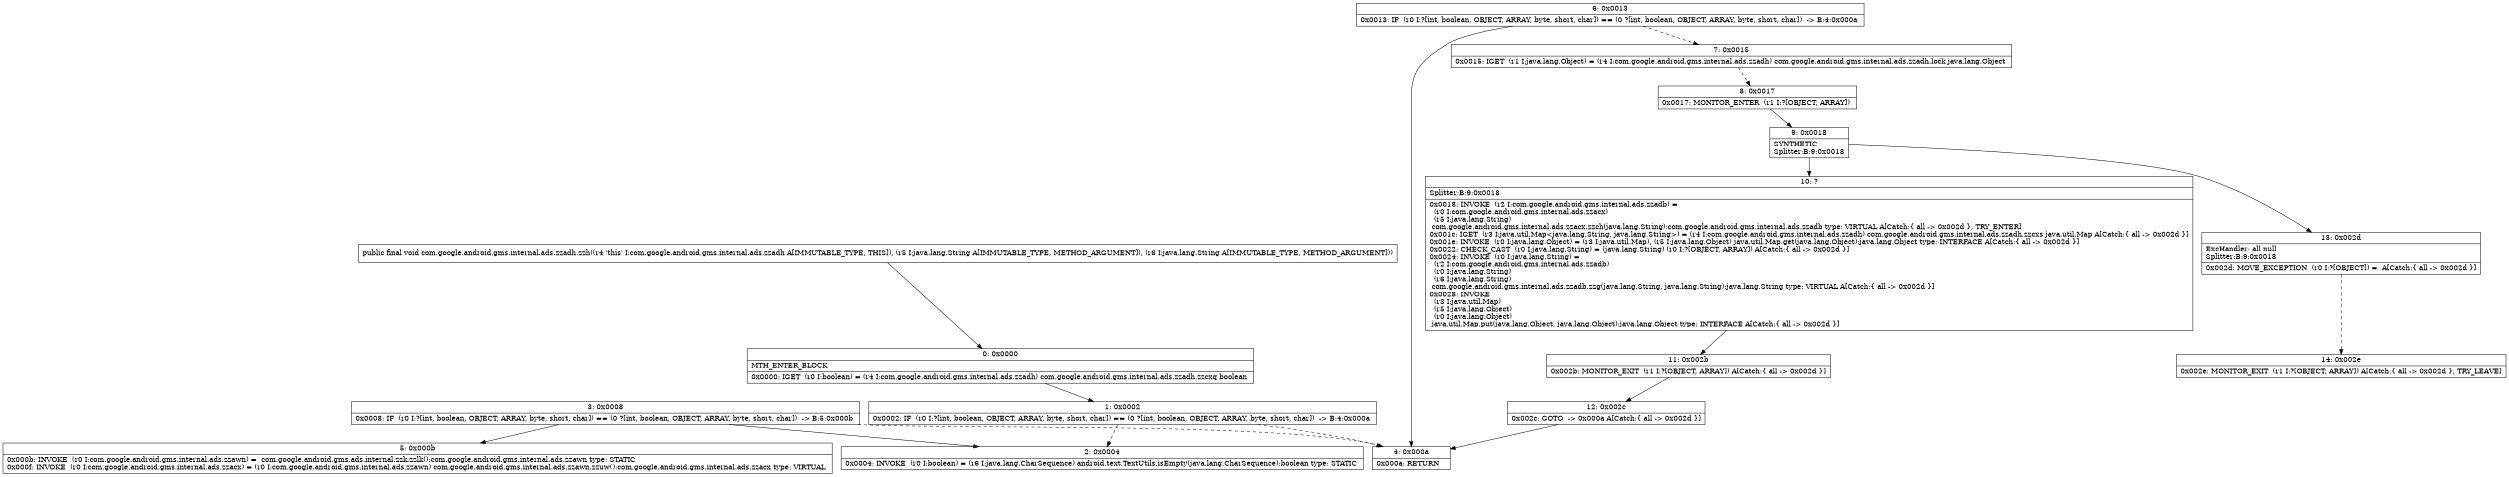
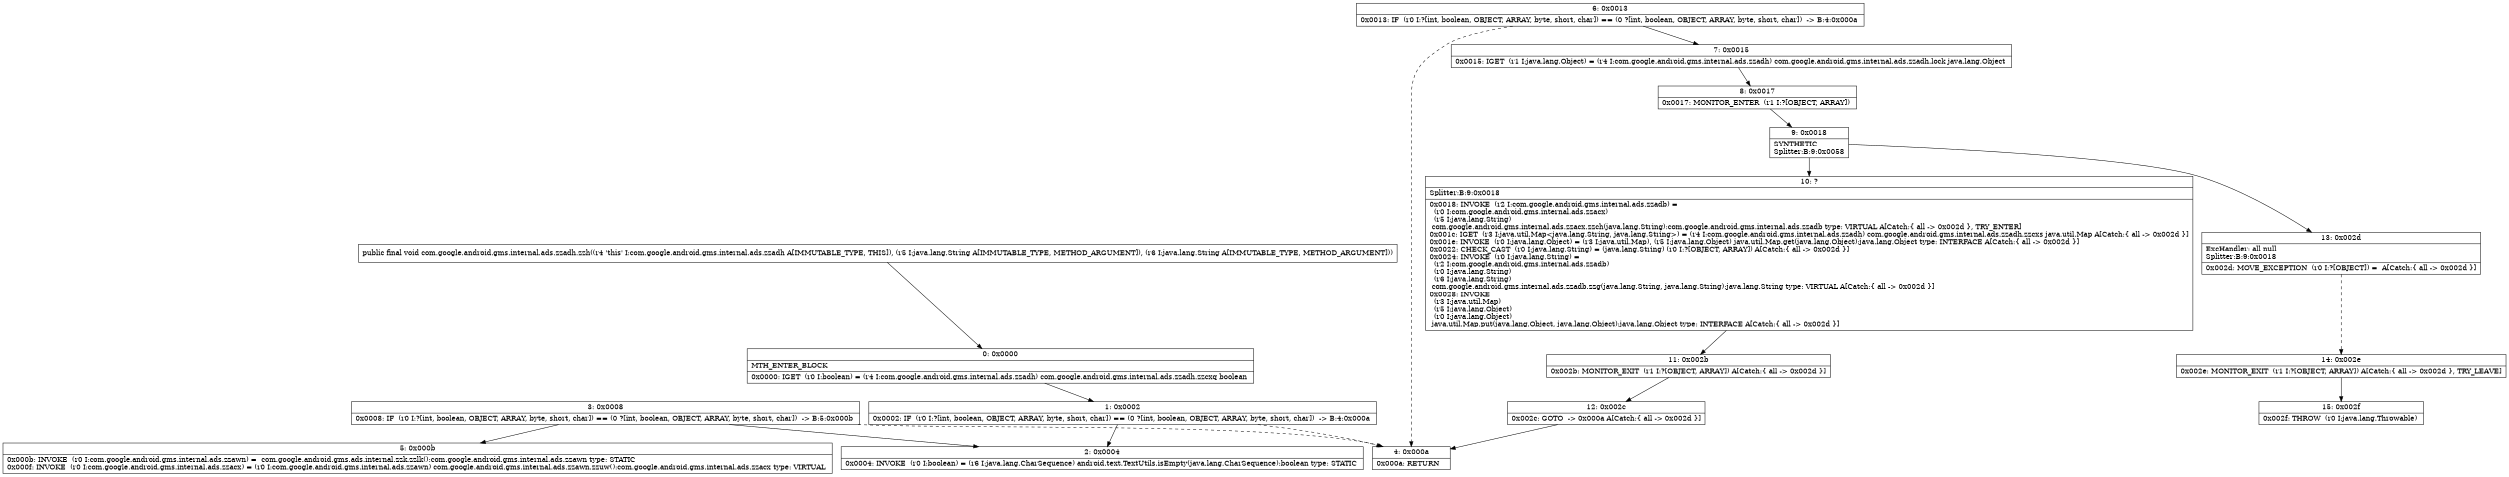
edge "6: 0x0013" -> "7: 0x0015": style dashed -> solid
edge "7: 0x0015" -> "8: 0x0017": style dashed -> solid
node "9: 0x0018": text "Splitter:B:9:0x0018" -> "Splitter:B:9:0x0058"
edge "6: 0x0013" -> "4: 0x000a": style solid -> dashed
node "15: 0x002f": added
edge "1: 0x0002" -> "2: 0x0004": style dashed -> solid
